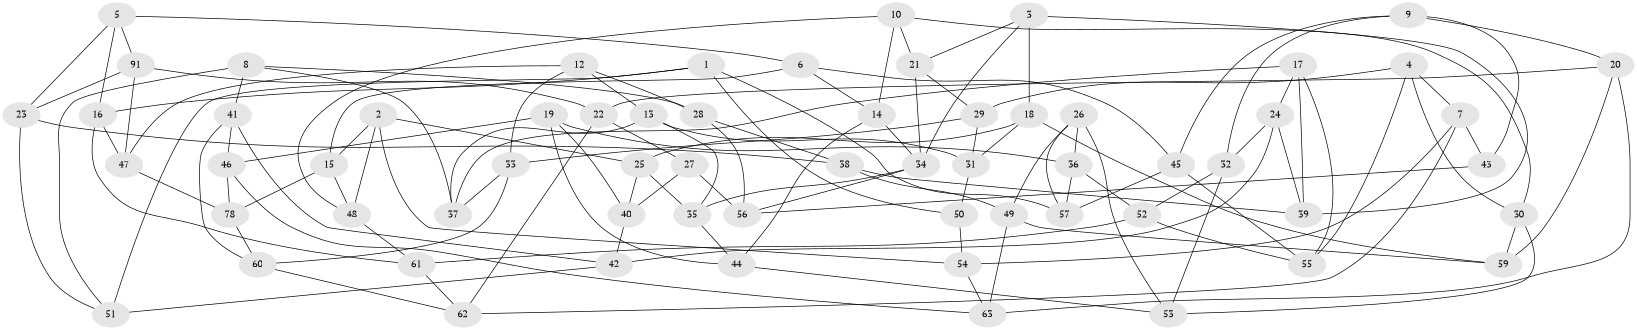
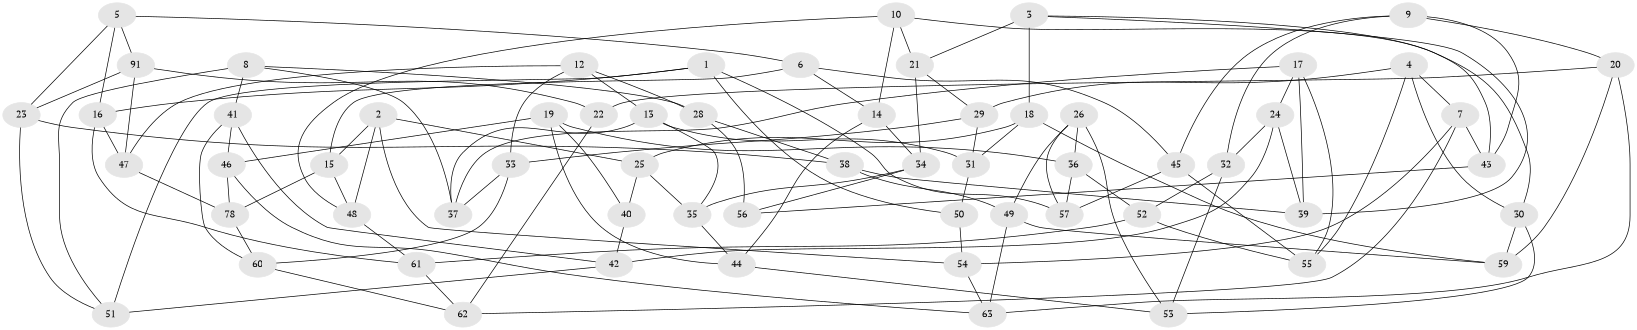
edge "3" -- "34": now "3" -- "43"
node "27": removed
